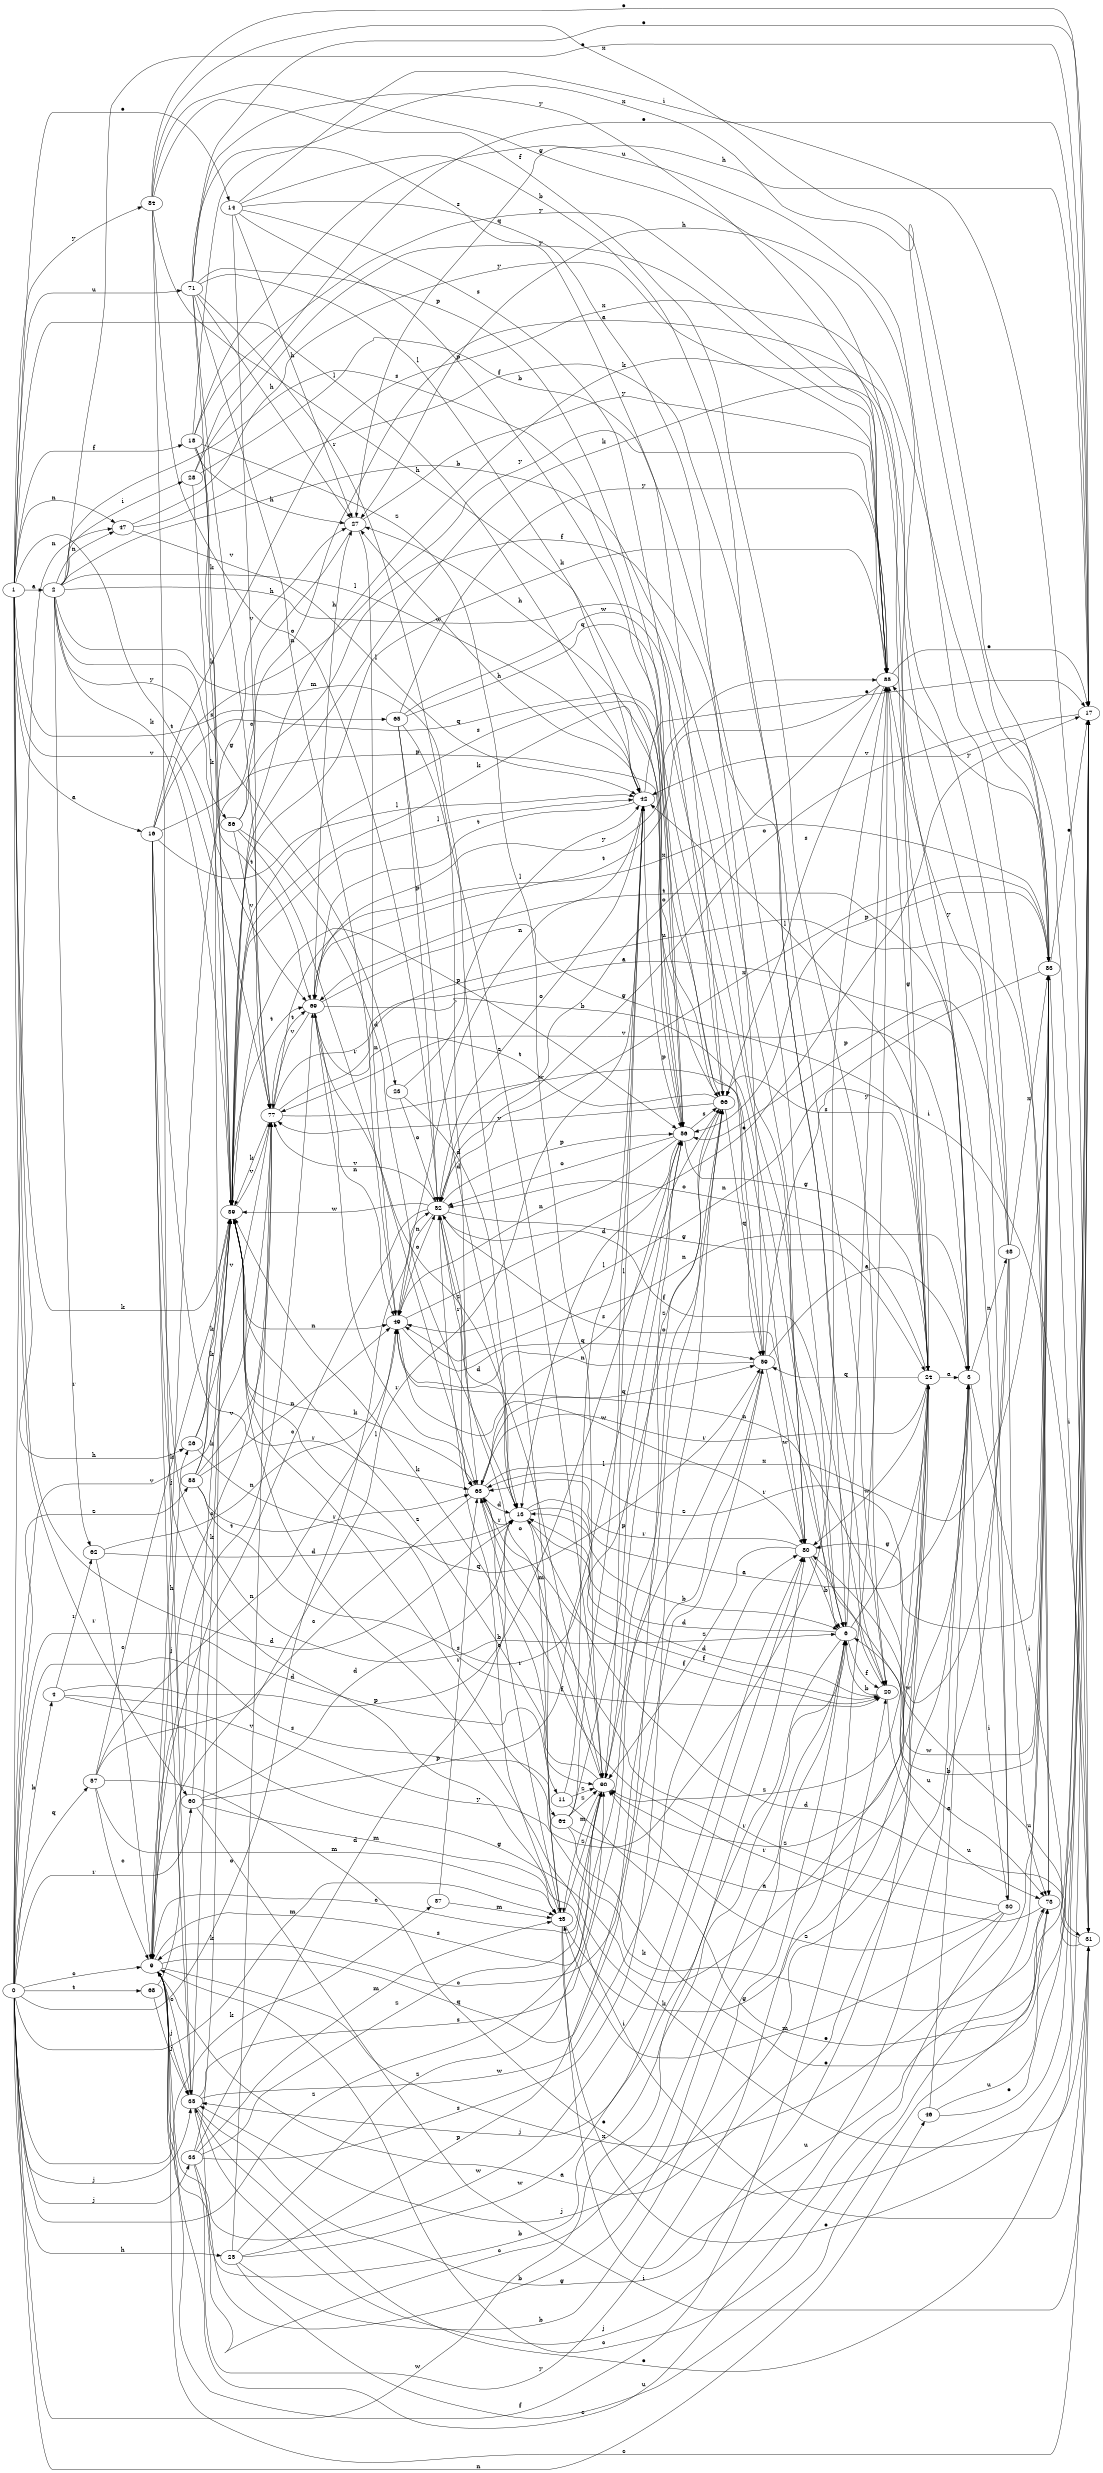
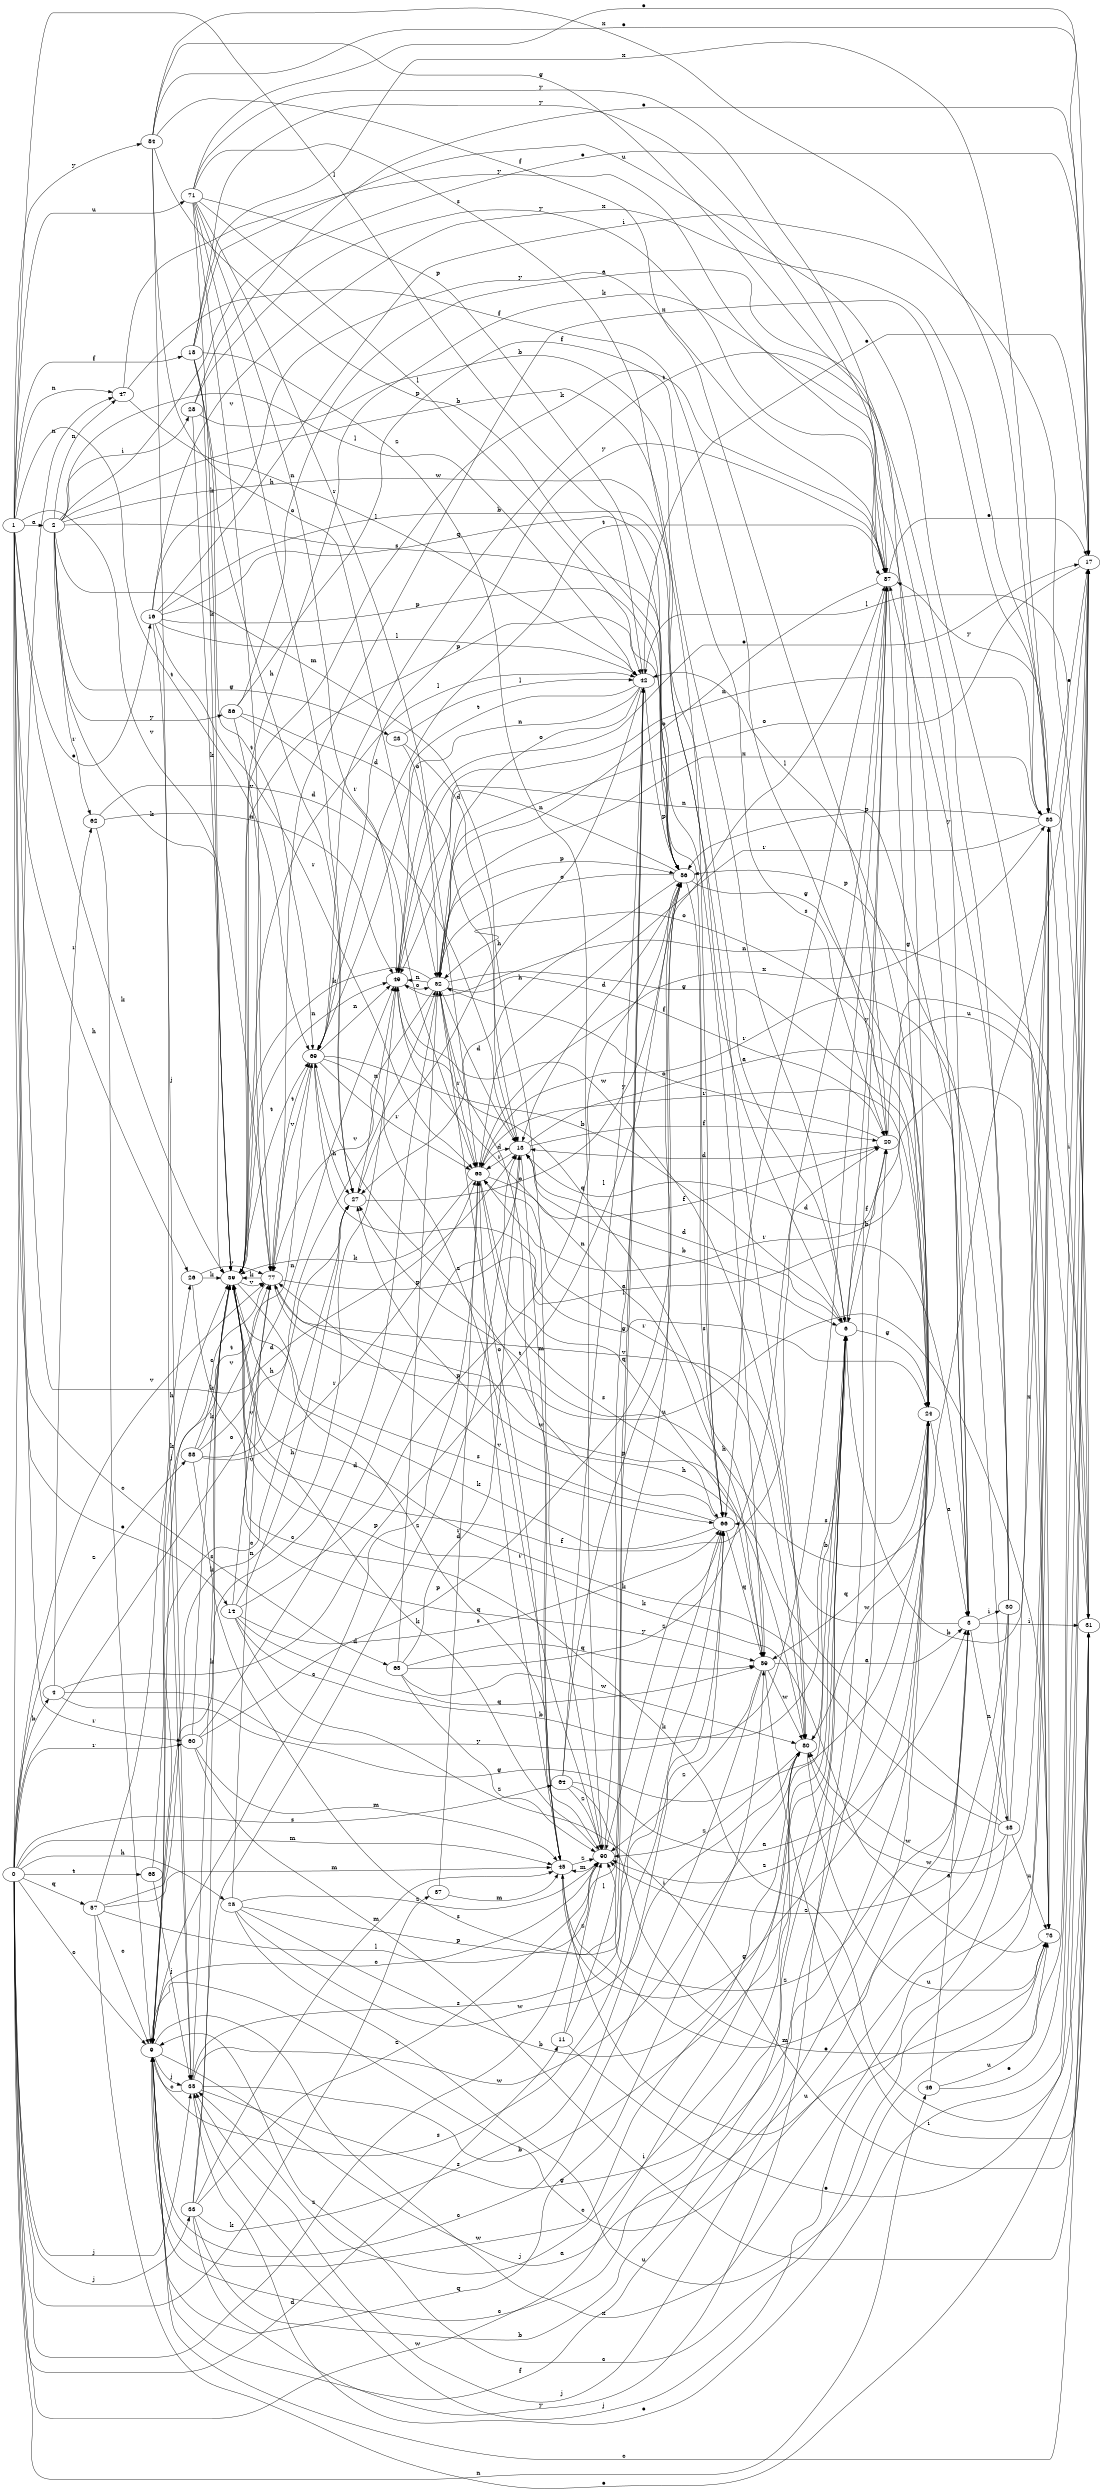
edge "84" -> "56": label "h" -> "p"
node "85": label "85" -> "87"
edge "31" -> "42": label "v" -> "l"
edge "1" -> "16": label "a" -> "e"
edge "52" -> "39": label "w" -> "k"
edge "45" -> "17": removed, label "e"
